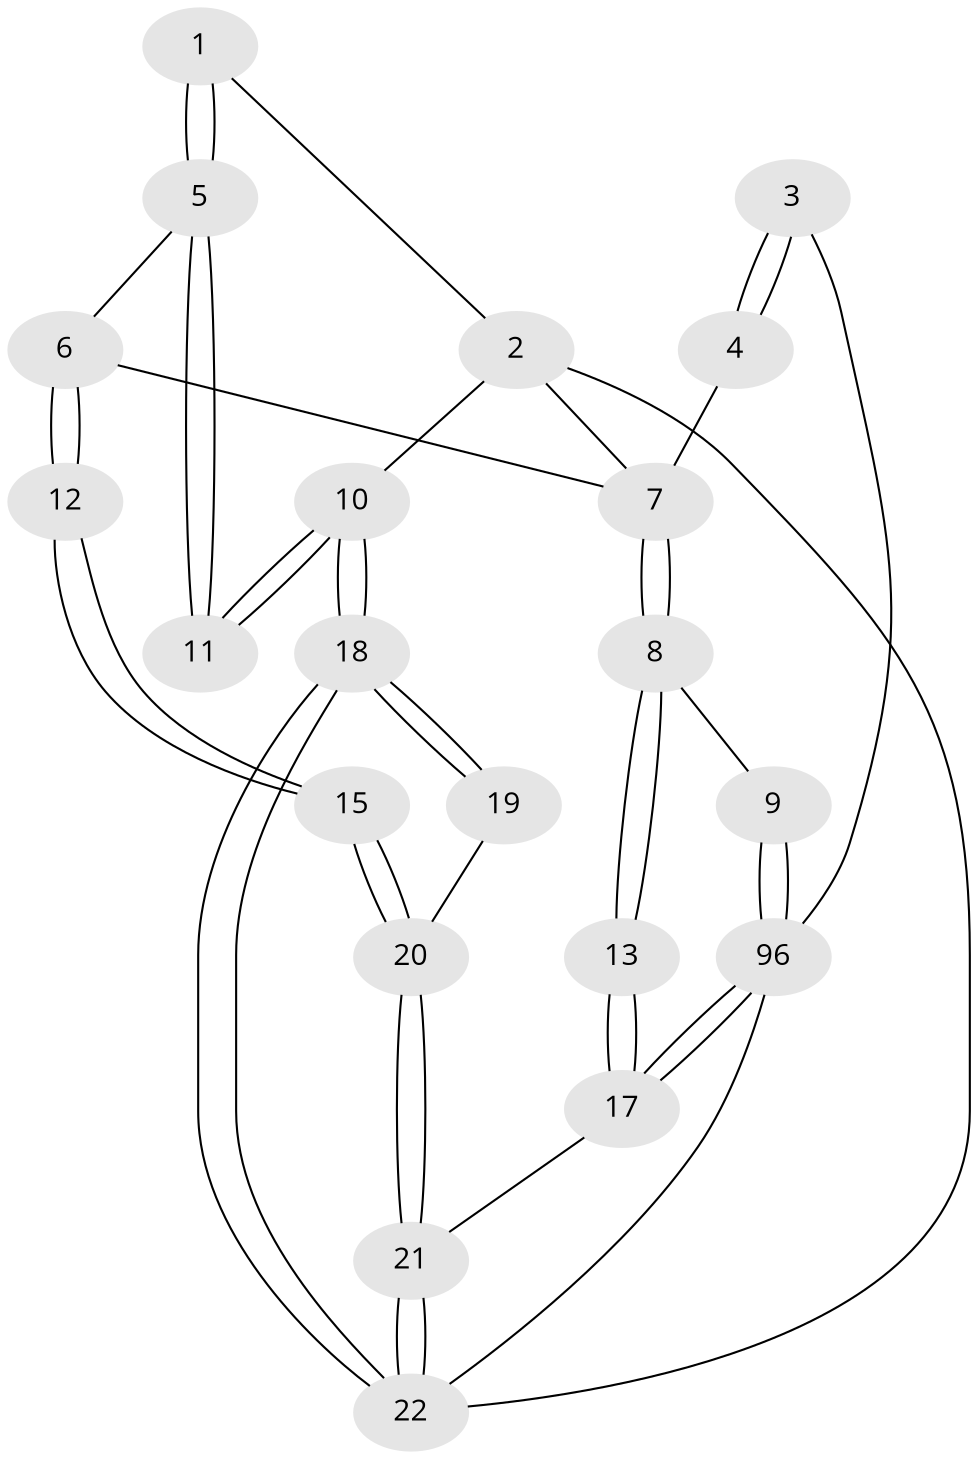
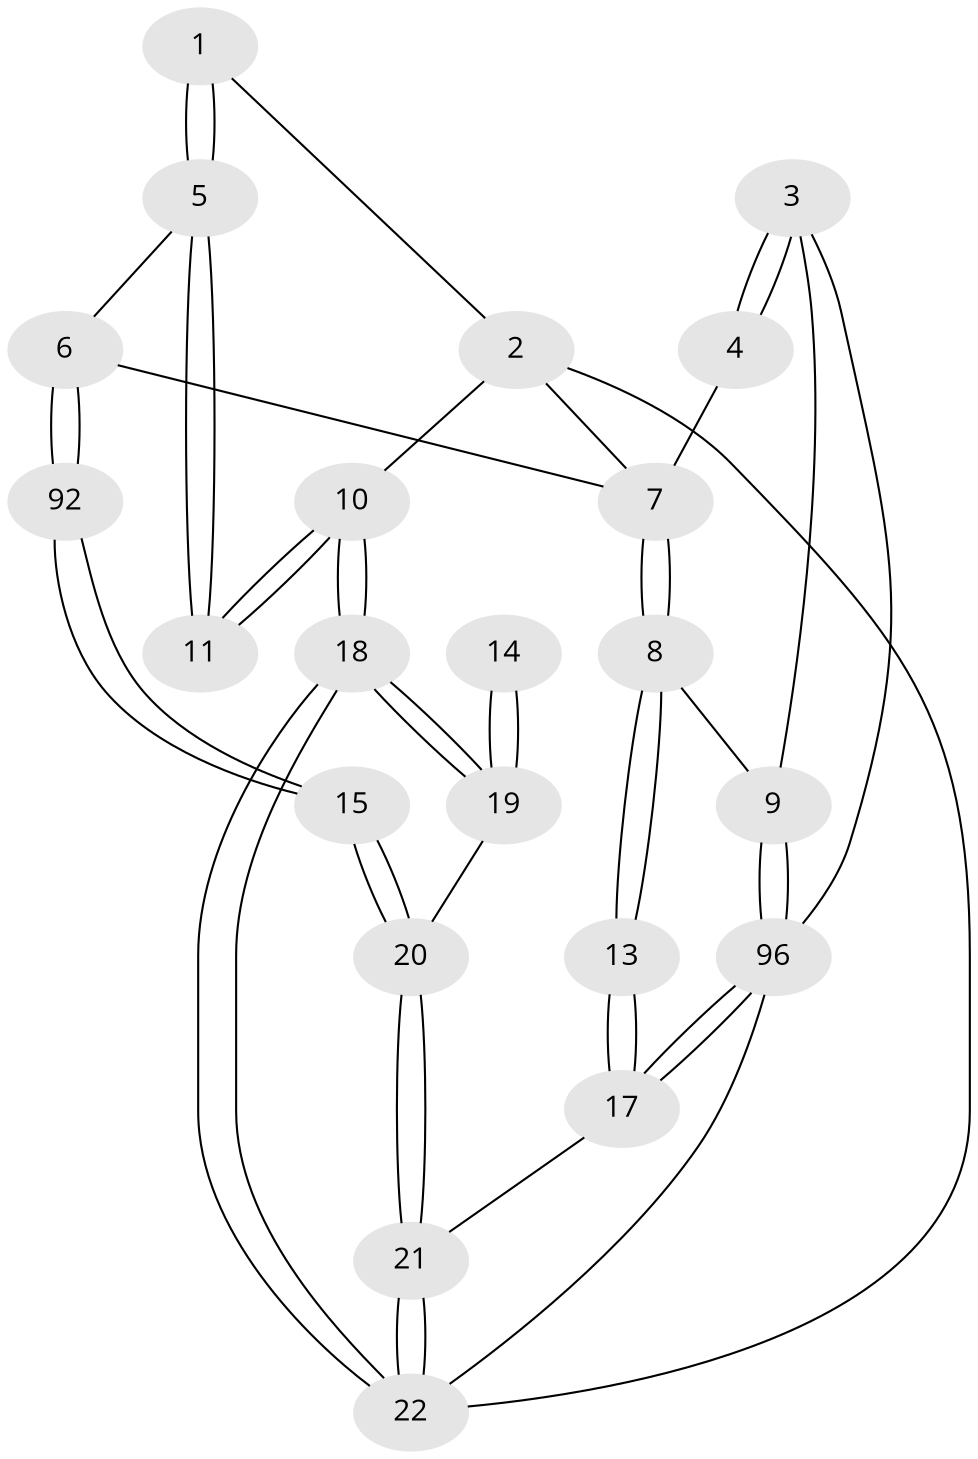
node "12": label "12" -> "92"
edge "3" -- "9": added
node "14": added
